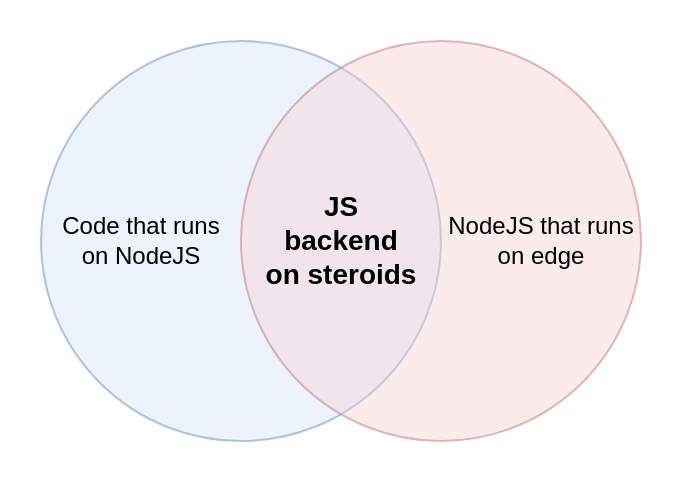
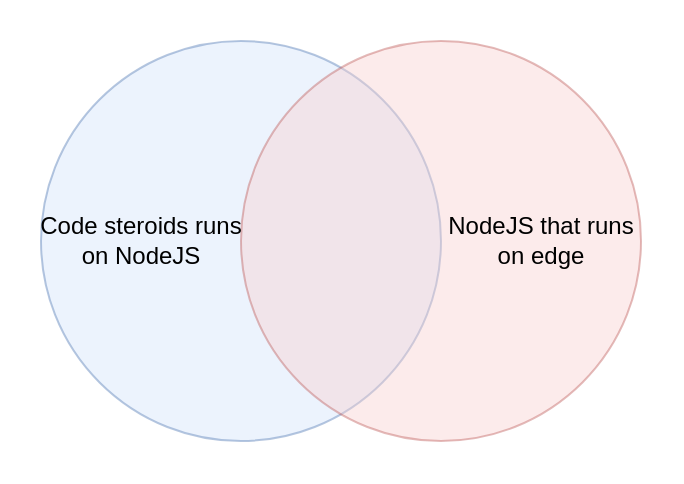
node "Code that runs on NodeJS": label "Code that runs on NodeJS" -> "Code steroids runs on NodeJS"
node "JSbackendon steroids": removed
